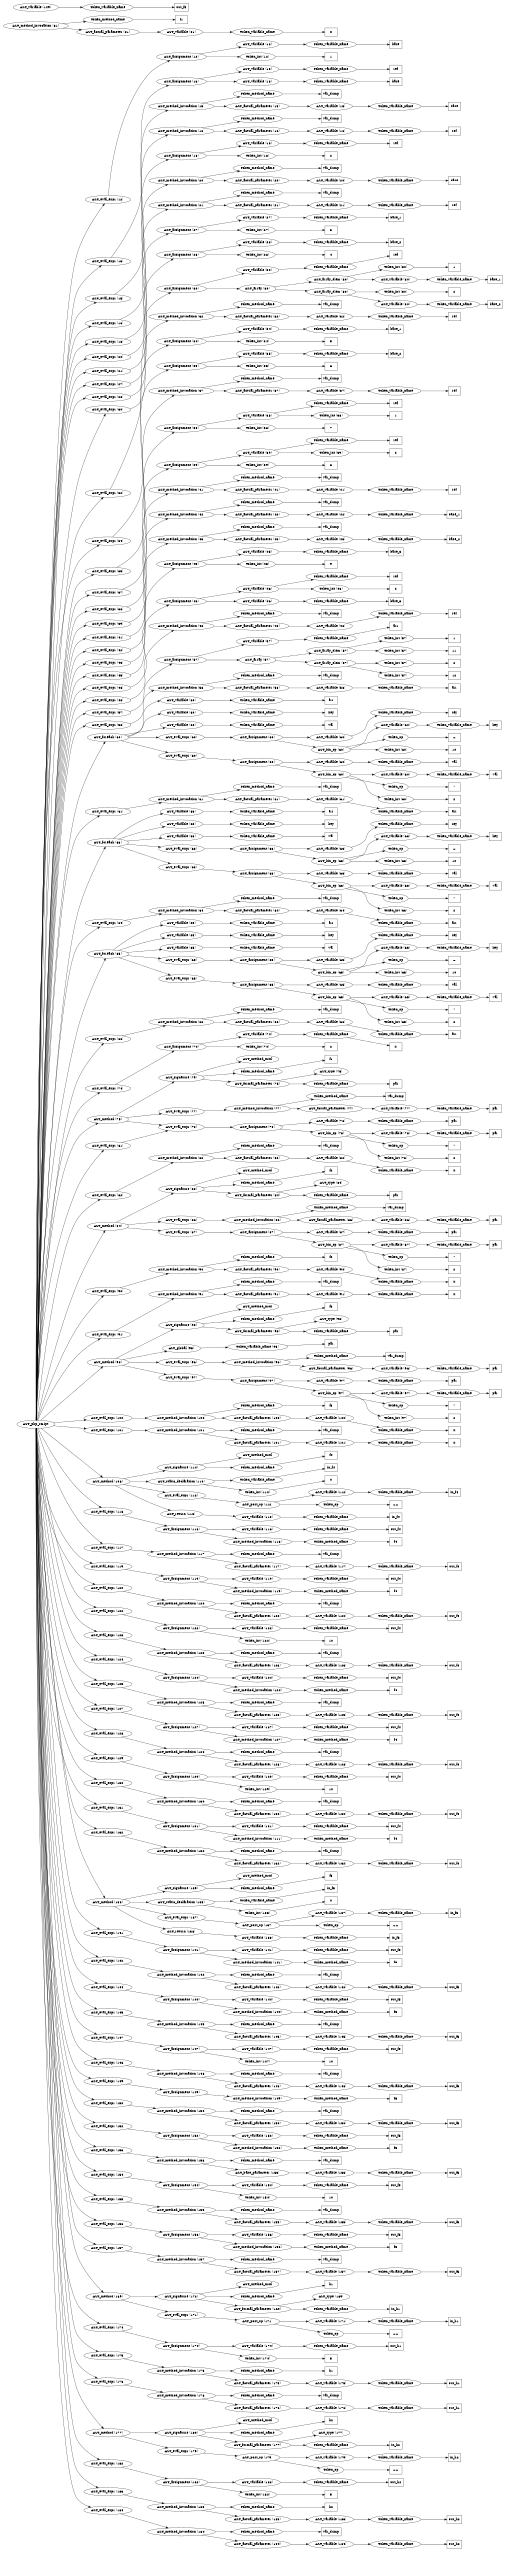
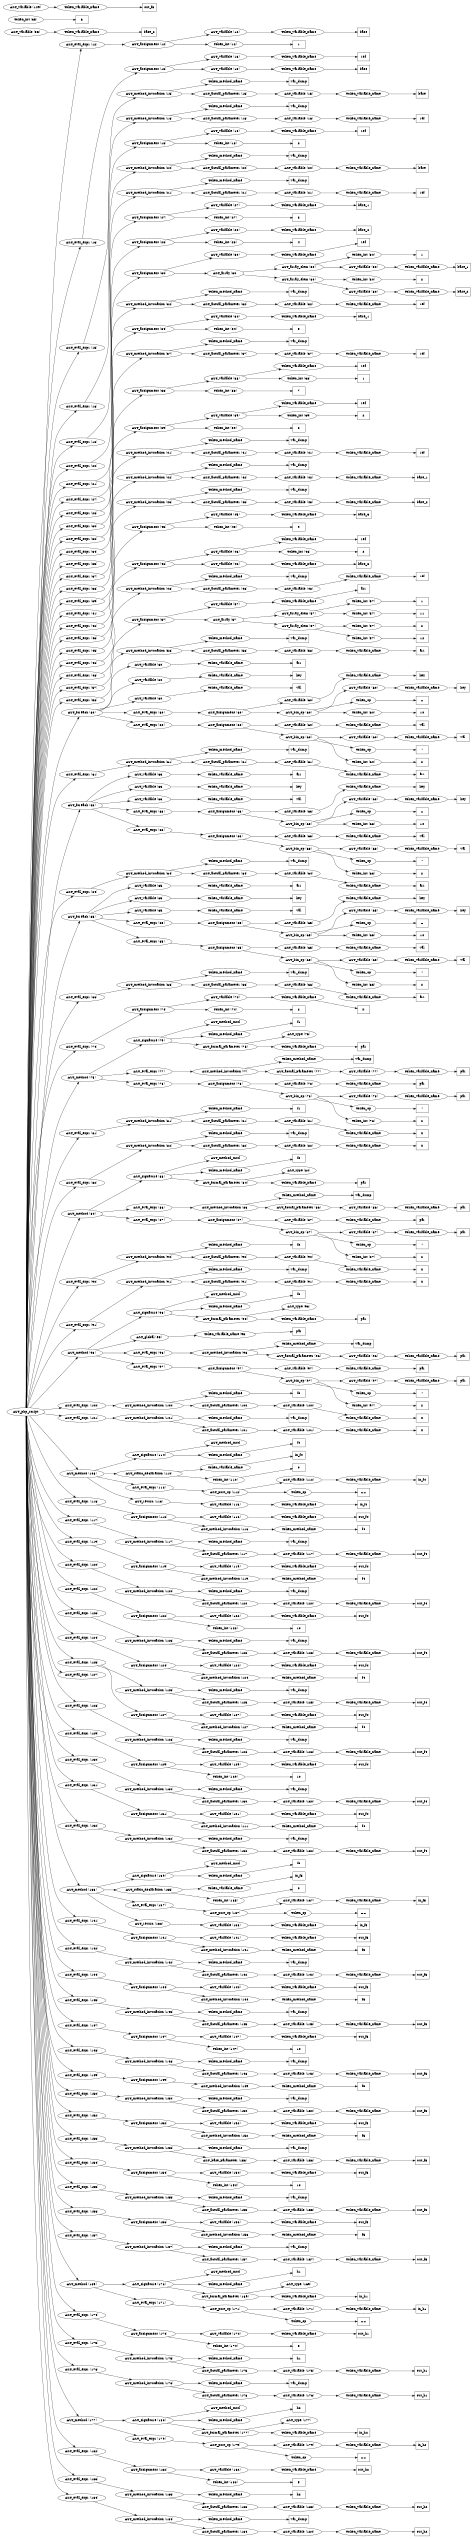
node "AST_assignment (35)": removed
edge "AST_eval_expr (81)" -> "AST_eval_expr (78)": now "AST_eval_expr (81)" -> "AST_method_invocation (81)"
edge "AST_eval_expr (127)" -> "AST_assignment (127)": now "AST_eval_expr (125)" -> "AST_assignment (127)"
